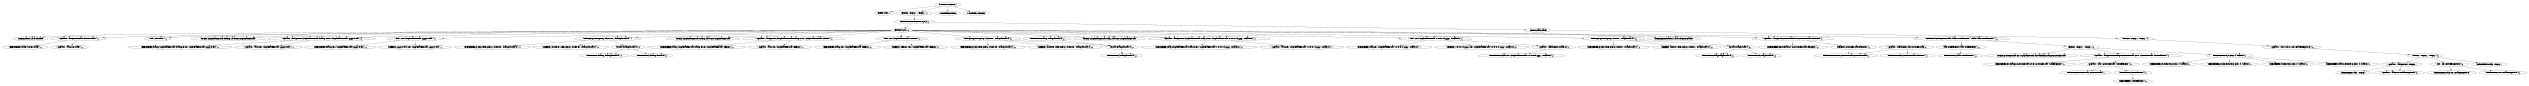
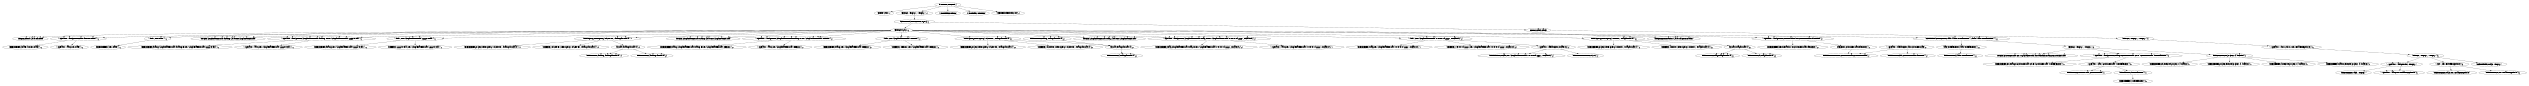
node "(METHOD_RETURN,void)": added
node "(IDENTIFIER,d,new Date())": added
node "(FIELD_IDENTIFIER,US,US)": added
